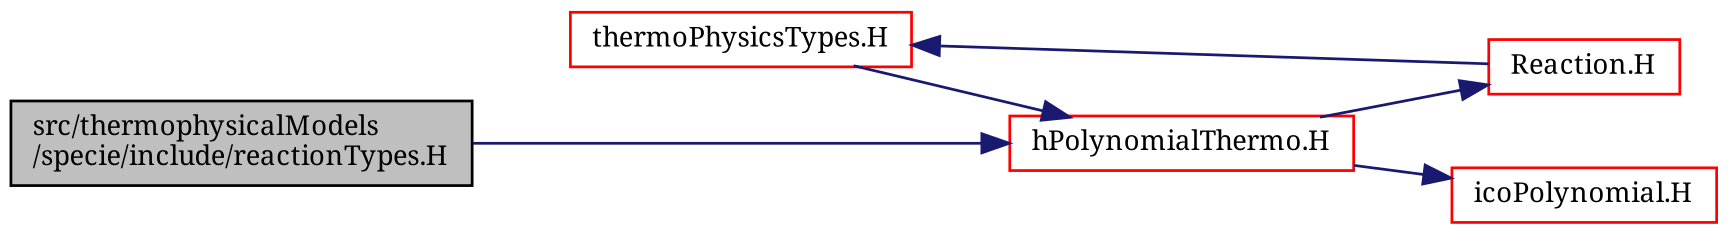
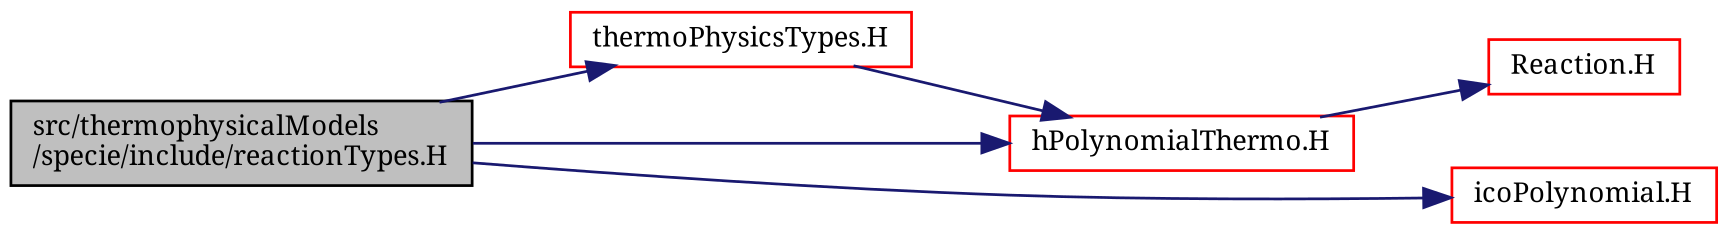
edge "Reaction.H" -> "thermoPhysicsTypes.H": now "src/thermophysicalModels /specie/include/reactionTypes.H" -> "thermoPhysicsTypes.H"
edge "hPolynomialThermo.H" -> "icoPolynomial.H": now "src/thermophysicalModels /specie/include/reactionTypes.H" -> "icoPolynomial.H"
